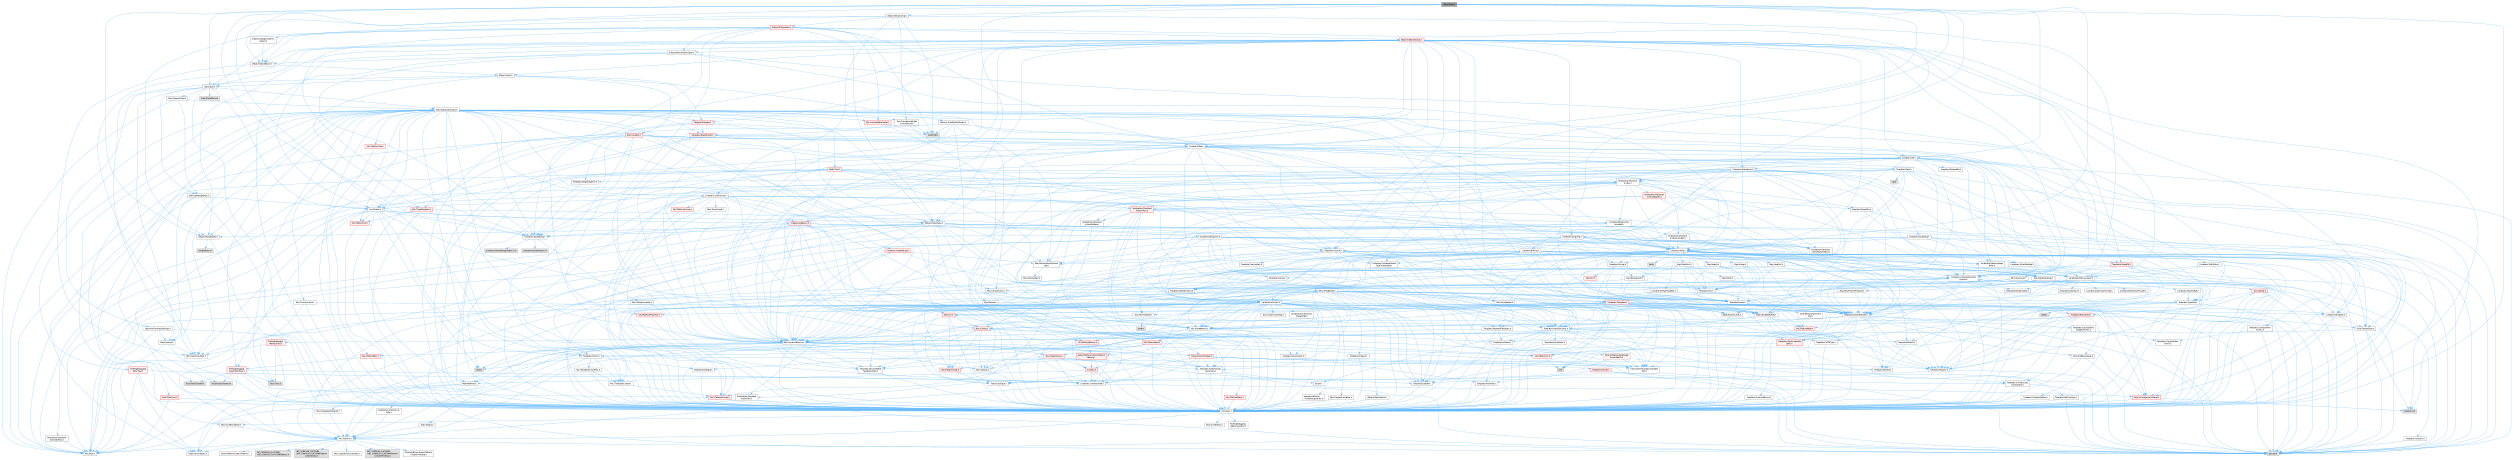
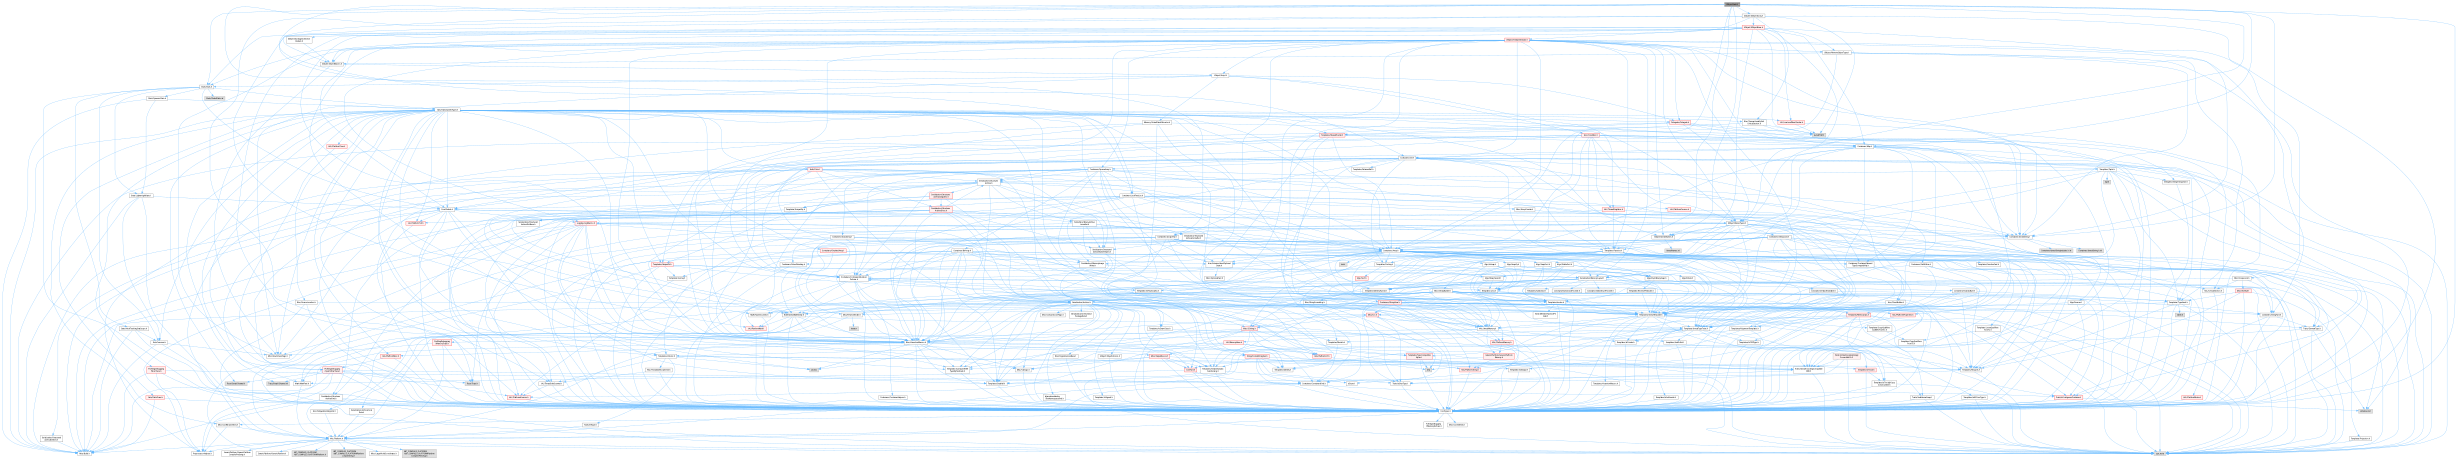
edge "Memory/VirtualStackAllocator.h" -> "Misc/IntrusiveUnsetOptional State.h": now "Templates/SharedPointer.h" -> "Misc/IntrusiveUnsetOptional State.h"
edge "Misc/StringBuilder.h" -> "Traits/IsCharEncodingSimply ConvertibleTo.h": removed
edge "Templates/IsTrivial.h" -> "Templates/AndOrNot.h": reversed
edge "Math/MathFwd.h" -> "PreprocessorHelpers.h": now "ProfilingDebugging /CpuProfilerTrace.h" -> "PreprocessorHelpers.h"
edge "GenericPlatform/GenericPlatform Memory.h" -> "CoreTypes.h": removed
